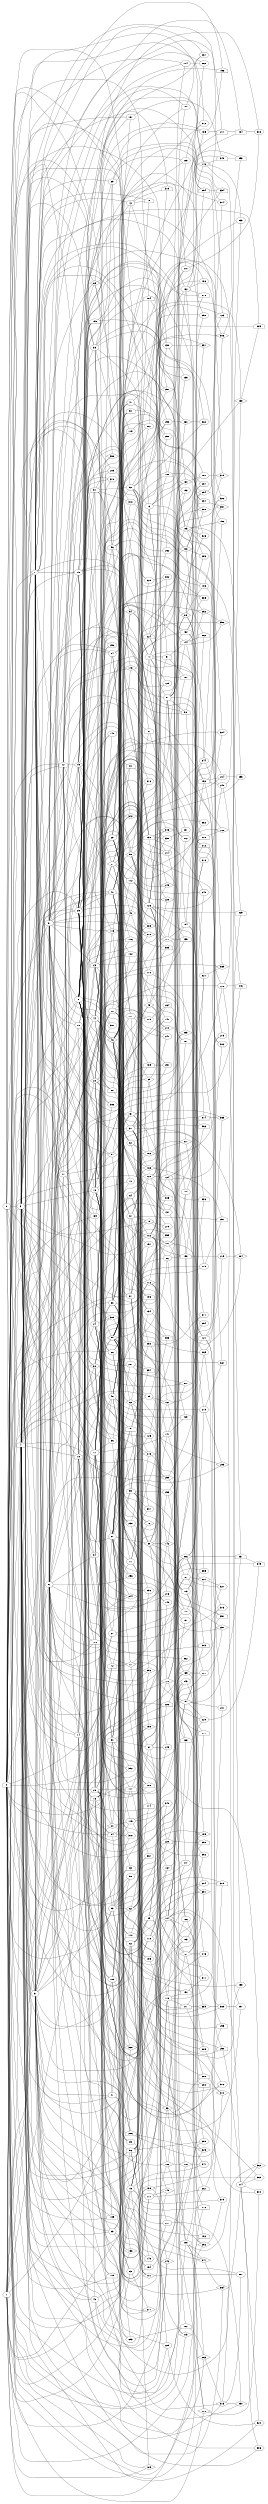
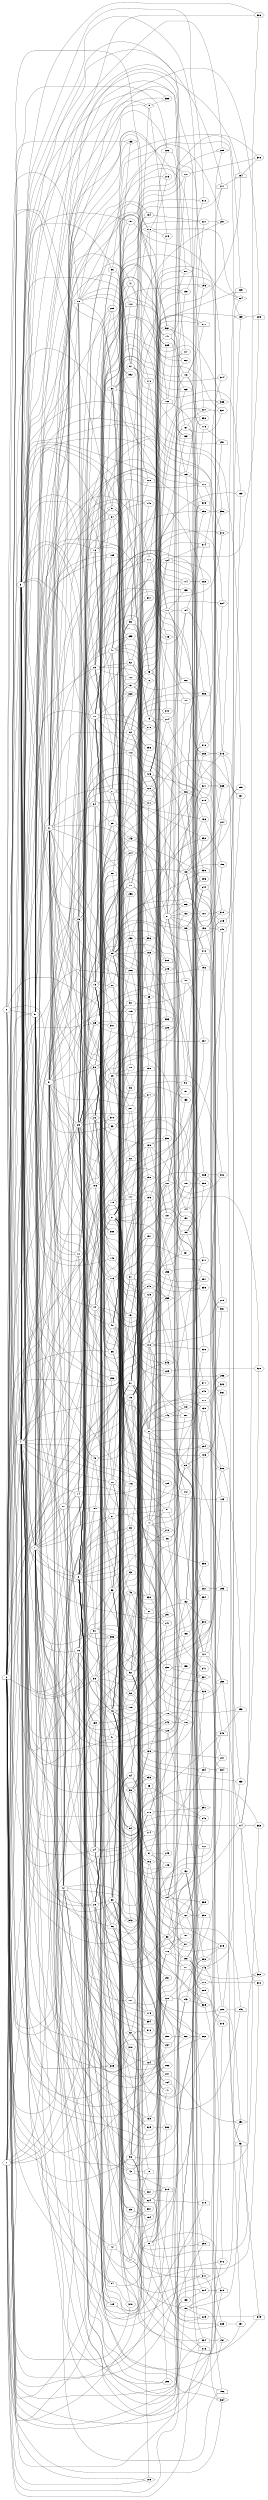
node "357": label "357" -> "757"
node "161": label "161" -> "561"
edge "94" -- "300": now "77" -- "300"
